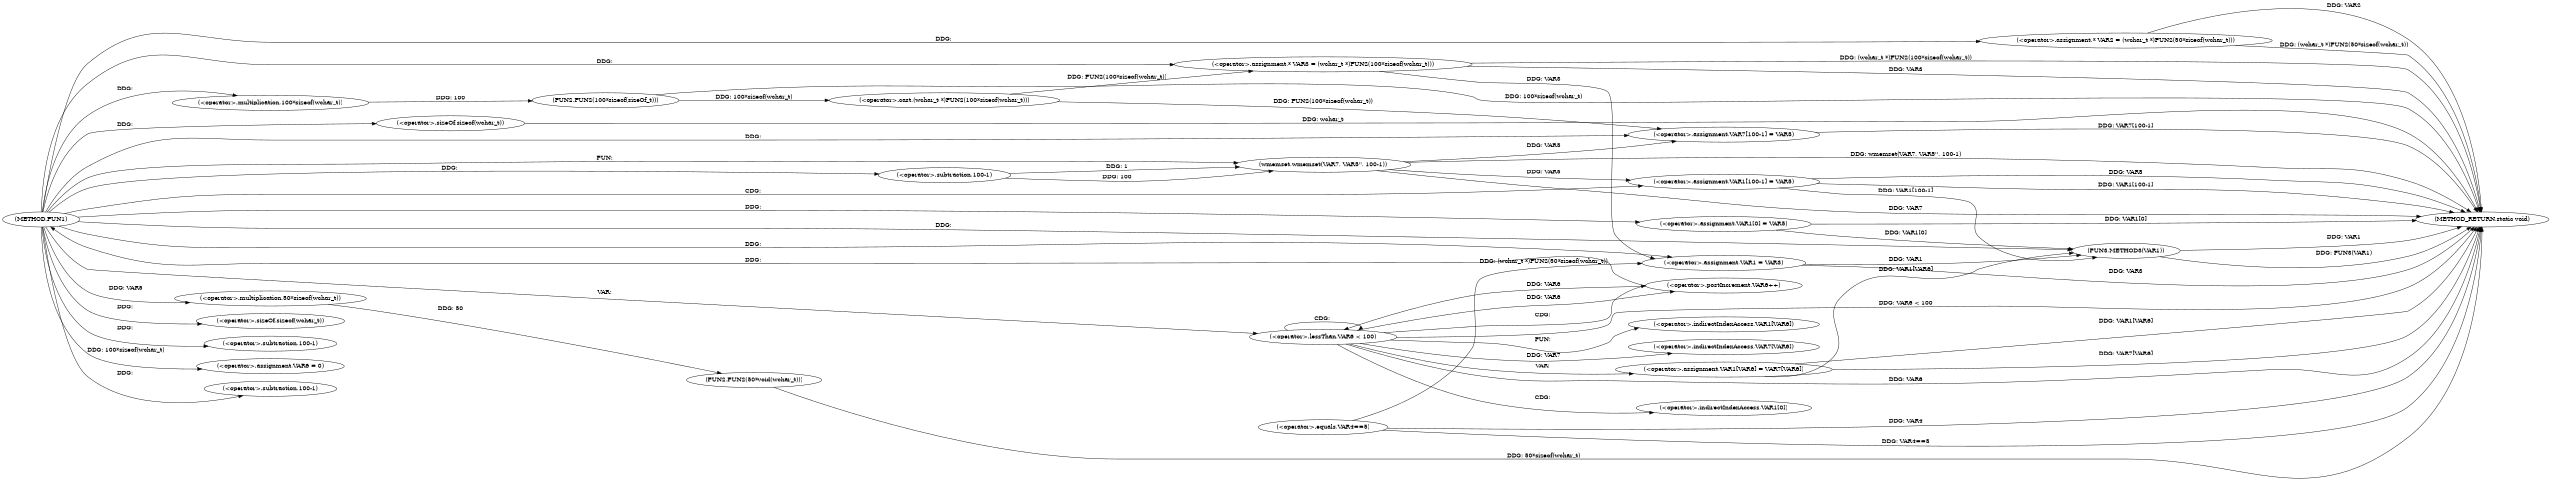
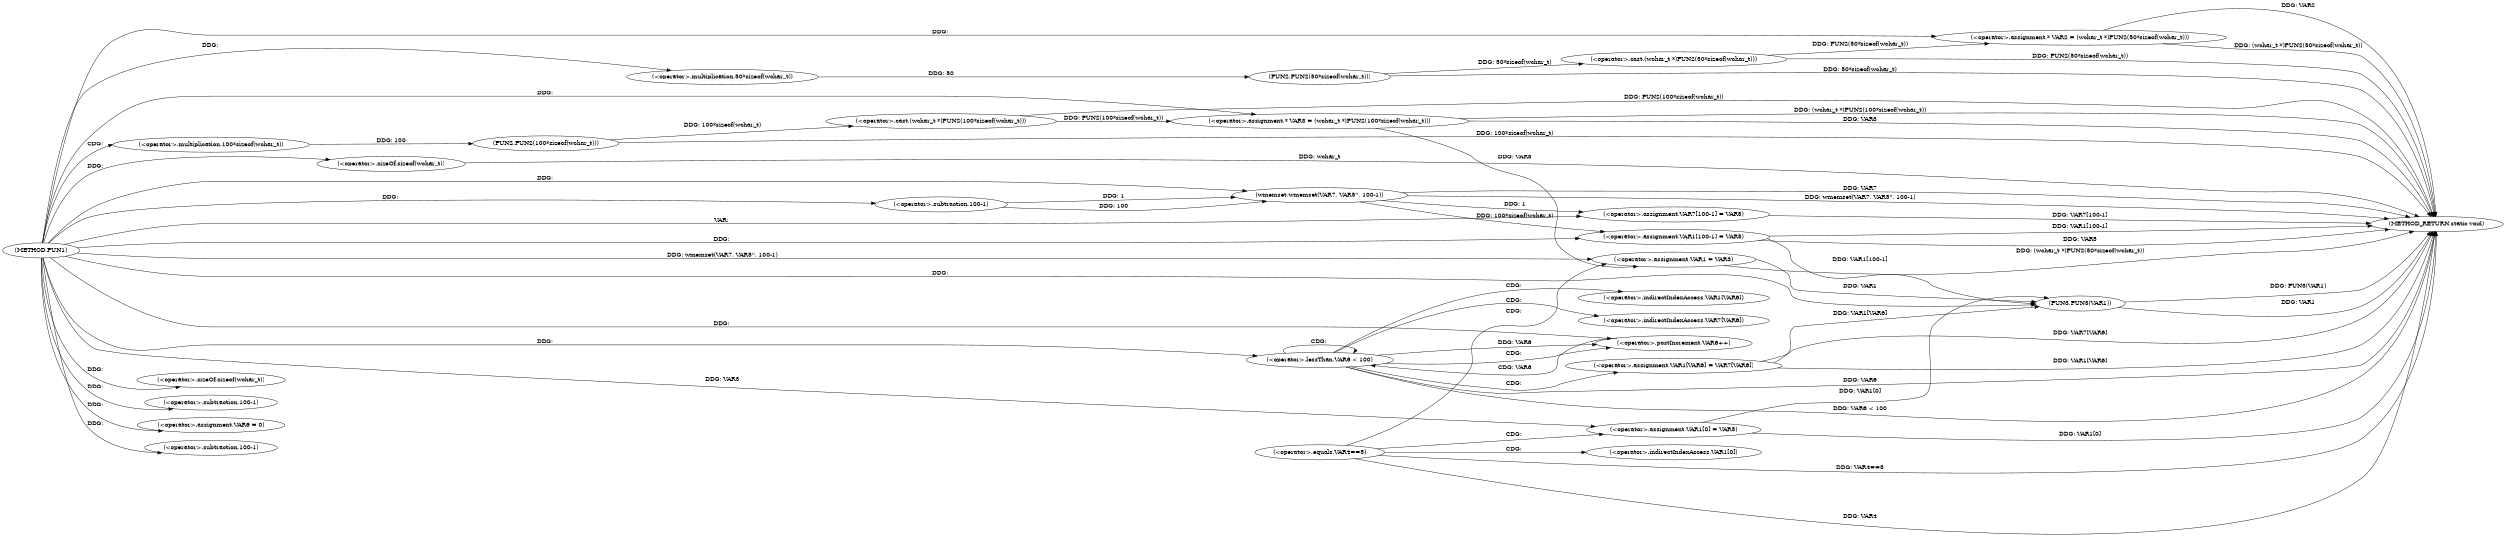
node "(<operator>.cast,(wchar_t *)FUN2(50*sizeof(wchar_t)))": added
edge "(METHOD,FUN1)" -> "(<operator>.multiplication,100*sizeof(wchar_t))": label "DDG: " -> "CDG: "
node "(FUN2,FUN2(100*sizeof(sizeOf_t)))": label "(FUN2,FUN2(100*sizeof(sizeOf_t)))" -> "(FUN2,FUN2(100*sizeof(wchar_t)))"
edge "(<operator>.cast,(wchar_t *)FUN2(100*sizeof(wchar_t)))" -> "(<operator>.assignment,VAR7[100-1] = VAR5)": now "(<operator>.cast,(wchar_t *)FUN2(100*sizeof(wchar_t)))" -> "(METHOD_RETURN,static void)"
edge "(METHOD,FUN1)" -> "(<operator>.assignment,VAR7[100-1] = VAR5)": label "DDG: " -> "VAR: "
edge "(wmemset,wmemset(VAR7, VAR5'', 100-1))" -> "(<operator>.assignment,VAR7[100-1] = VAR5)": label "DDG: VAR5" -> "DDG: 1"
edge "(METHOD,FUN1)" -> "(wmemset,wmemset(VAR7, VAR5'', 100-1))": label "FUN: " -> "DDG: "
edge "(wmemset,wmemset(VAR7, VAR5'', 100-1))" -> "(<operator>.assignment,VAR1[100-1] = VAR5)": label "DDG: VAR5" -> "DDG: 100*sizeof(wchar_t)"
edge "(METHOD,FUN1)" -> "(<operator>.assignment,VAR1[100-1] = VAR5)": label "CDG: " -> "DDG: "
edge "(METHOD,FUN1)" -> "(<operator>.assignment,VAR1[0] = VAR5)": label "DDG: " -> "DDG: VAR3"
edge "(METHOD,FUN1)" -> "(<operator>.assignment,VAR1 = VAR3)": label "DDG: " -> "DDG: wmemset(VAR7, VAR5'', 100-1)"
node "(FUN3,METHOD3(VAR1))": label "(FUN3,METHOD3(VAR1))" -> "(FUN3,FUN3(VAR1))"
edge "(<operator>.equals,VAR4==5)" -> "(<operator>.assignment,VAR1 = VAR3)": label "DDG: (wchar_t *)FUN2(50*sizeof(wchar_t))" -> "CDG: "
edge "(<operator>.postIncrement,VAR6++)" -> "(METHOD,FUN1)": reversed
edge "(<operator>.assignment,VAR1 = VAR3)" -> "(METHOD_RETURN,static void)": label "DDG: VAR3" -> "DDG: (wchar_t *)FUN2(50*sizeof(wchar_t))"
edge "(<operator>.postIncrement,VAR6++)" -> "(<operator>.lessThan,VAR6 < 100)": label "DDG: VAR6" -> "CDG: VAR6"
edge "(METHOD,FUN1)" -> "(<operator>.multiplication,50*sizeof(wchar_t))": label "DDG: VAR5" -> "DDG: "
edge "(METHOD,FUN1)" -> "(<operator>.lessThan,VAR6 < 100)": label "VAR: " -> "DDG: "
edge "(<operator>.lessThan,VAR6 < 100)" -> "(<operator>.indirectIndexAccess,VAR1[VAR6])": label "FUN: " -> "CDG: "
edge "(METHOD,FUN1)" -> "(<operator>.assignment,VAR6 = 0)": label "DDG: 100*sizeof(wchar_t)" -> "DDG: "
edge "(<operator>.lessThan,VAR6 < 100)" -> "(<operator>.indirectIndexAccess,VAR7[VAR6])": label "DDG: VAR7" -> "CDG: "
edge "(<operator>.lessThan,VAR6 < 100)" -> "(<operator>.assignment,VAR1[VAR6] = VAR7[VAR6])": label "VAR: " -> "CDG: "
node "(FUN2,FUN2(50*void(wchar_t)))": label "(FUN2,FUN2(50*void(wchar_t)))" -> "(FUN2,FUN2(50*sizeof(wchar_t)))"
edge "(<operator>.lessThan,VAR6 < 100)" -> "(<operator>.indirectIndexAccess,VAR1[0])": now "(<operator>.equals,VAR4==5)" -> "(<operator>.indirectIndexAccess,VAR1[0])"
edge "(<operator>.equals,VAR4==5)" -> "(<operator>.assignment,VAR1[0] = VAR5)": added, label "CDG:"
